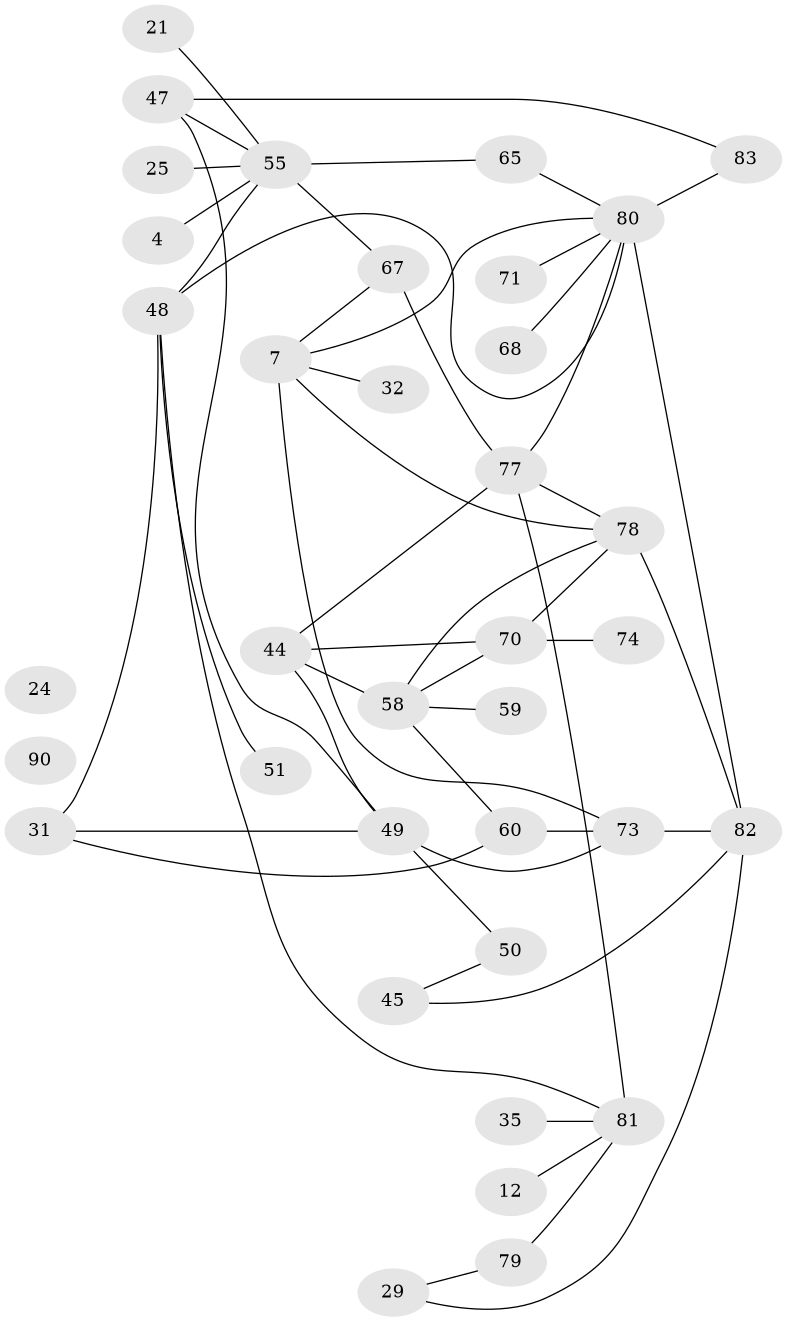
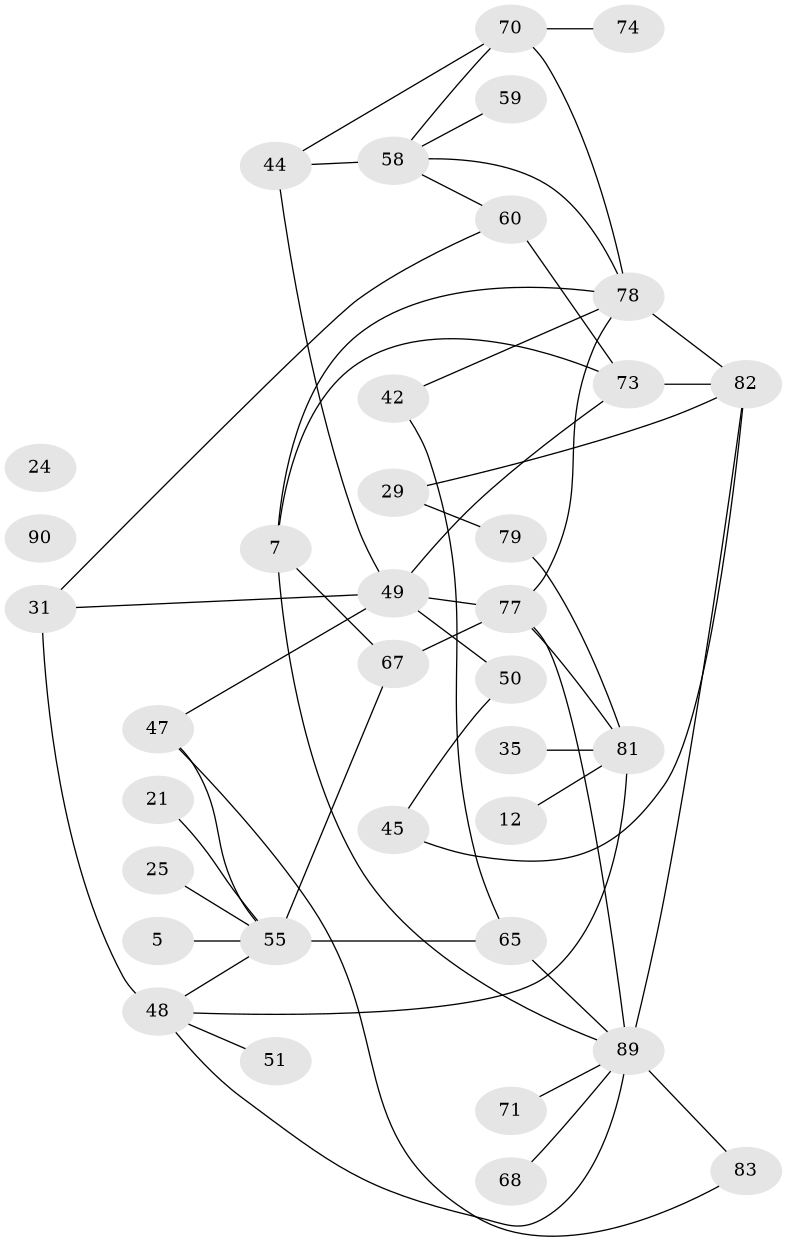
node "80": label "80" -> "89"
node "4": label "4" -> "5"
node "32": removed
node "42": added
edge "77" -- "44": now "77" -- "49"
